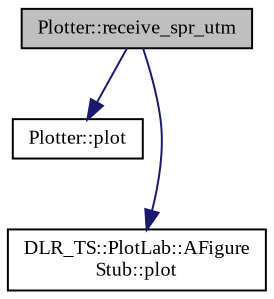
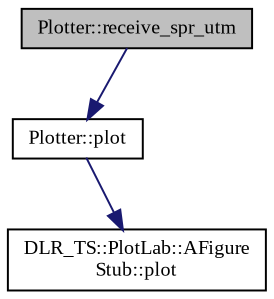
edge "Plotter::receive_spr_utm" -> "DLR_TS::PlotLab::AFigure Stub::plot": now "Plotter::plot" -> "DLR_TS::PlotLab::AFigure Stub::plot"
